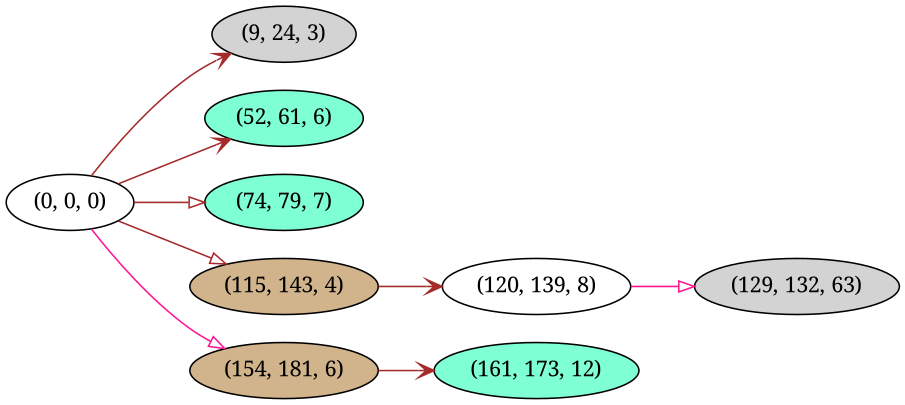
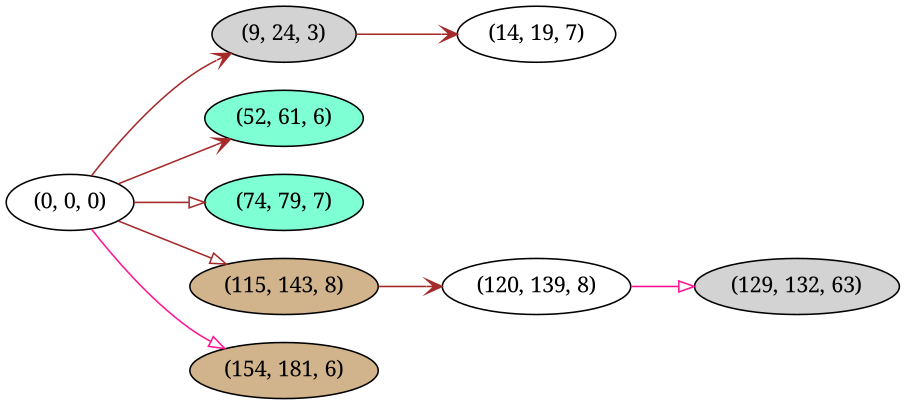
node "(14, 19, 7)": added
node "(115, 143, 4)": label "(115, 143, 4)" -> "(115, 143, 8)"
node "(161, 173, 12)": removed
